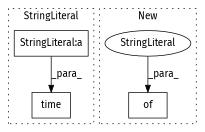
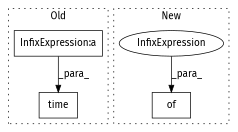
cluster "StringLiteral": label "StringLiteral" -> "Old"
node "StringLiteral:a": label "StringLiteral:a" -> "InfixExpression:a"
node "StringLiteral": label "StringLiteral" -> "InfixExpression"
